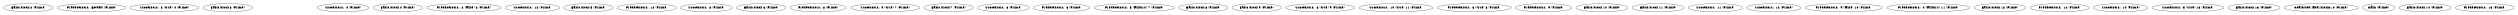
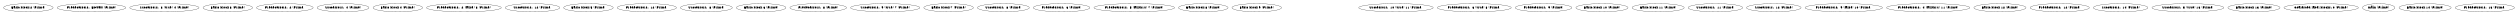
node "Predecessors:  2 (Prime)": added
node "Successors:  6 (true) 9 (Prime)": removed
